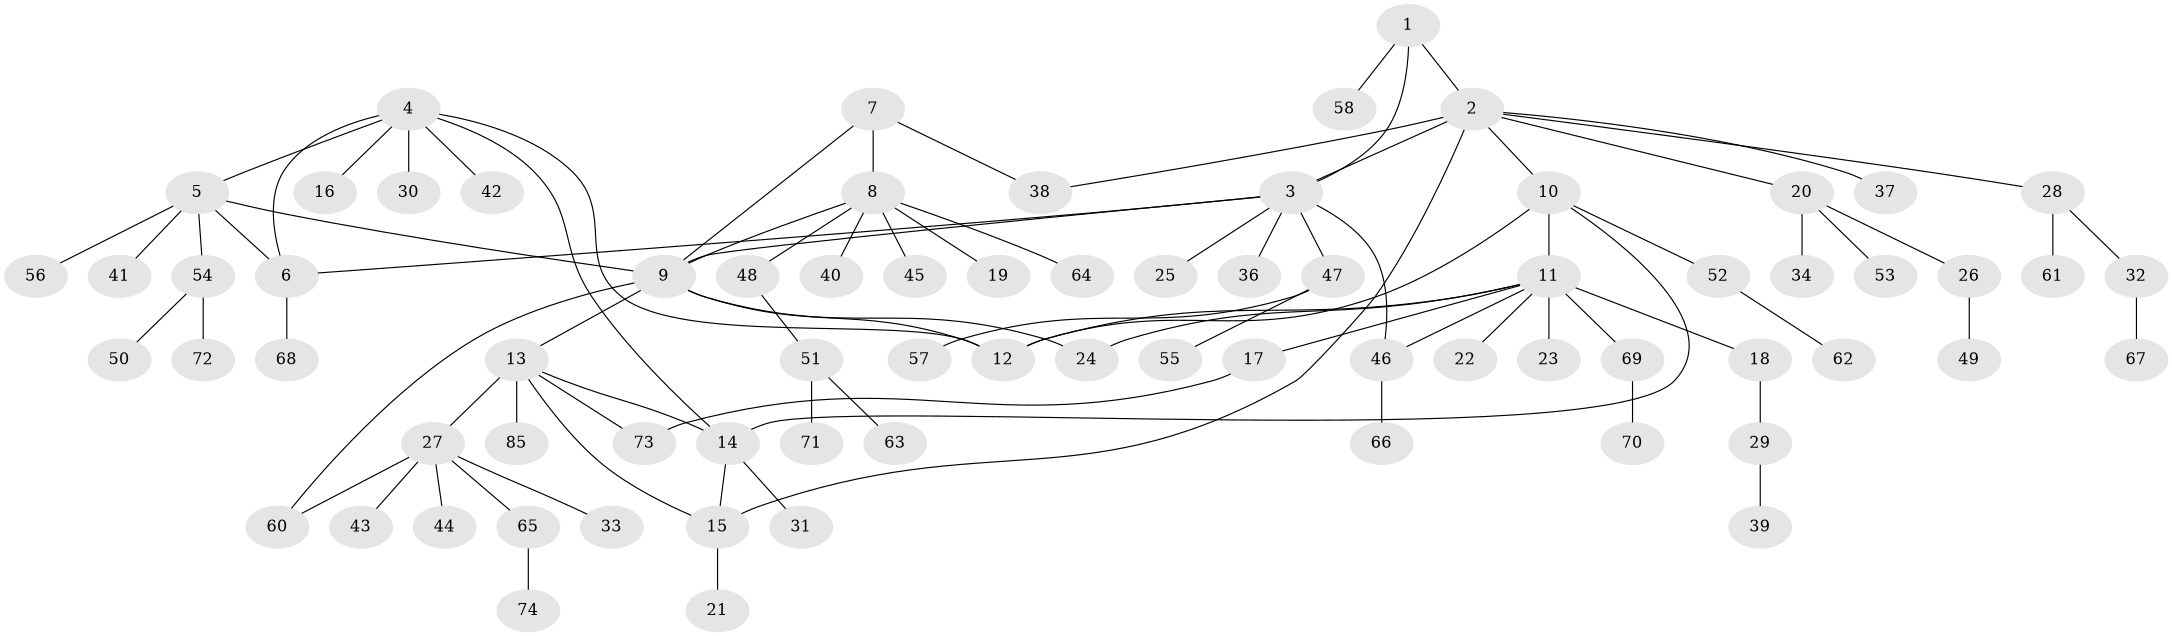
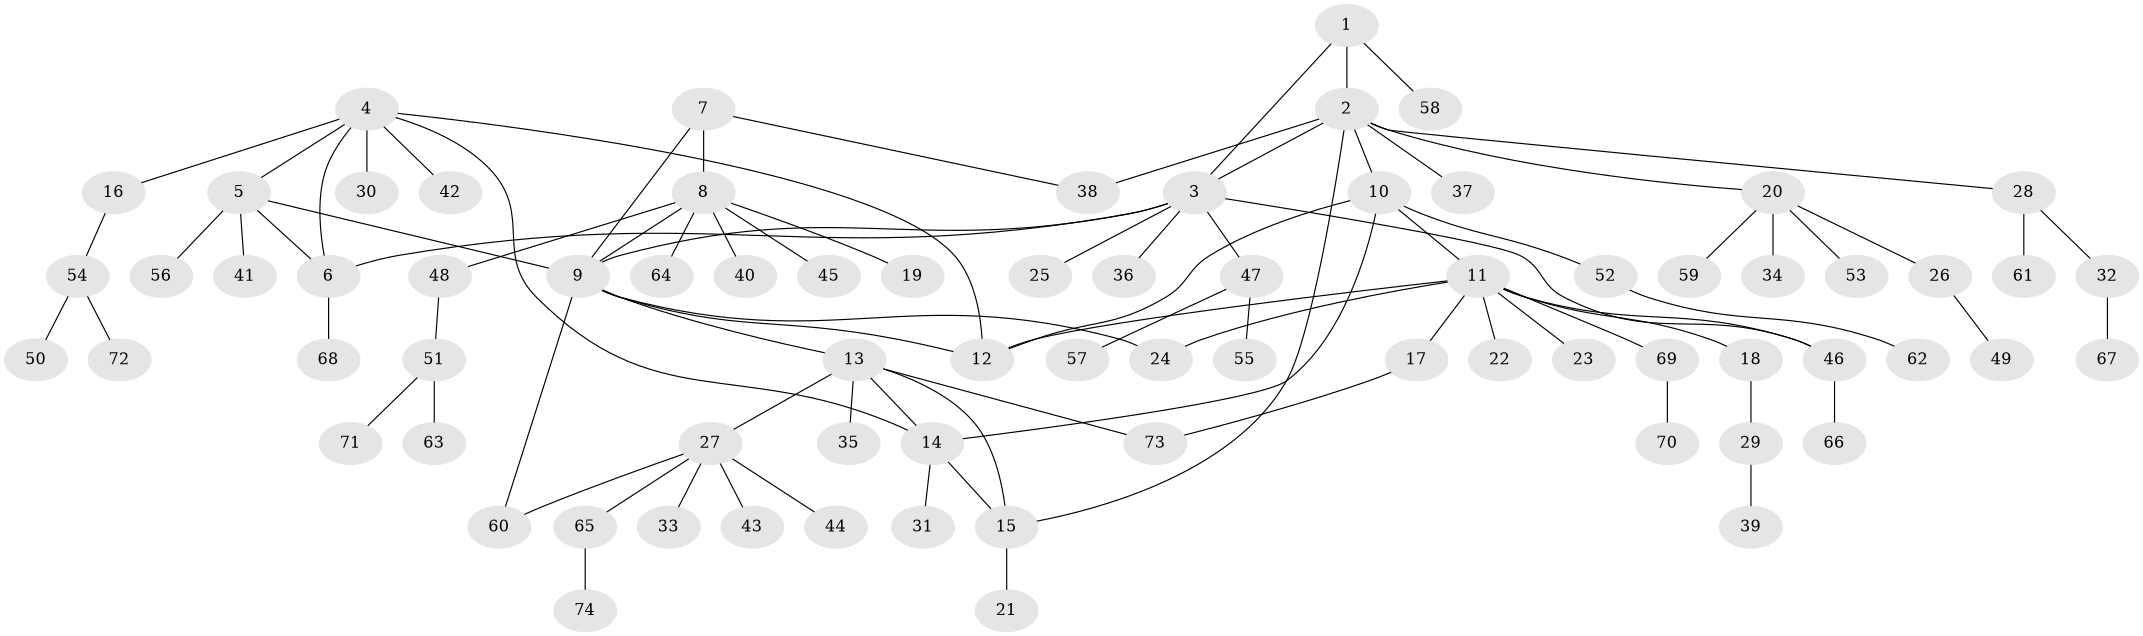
edge "5" -- "54": now "16" -- "54"
node "59": added
node "85": label "85" -> "35"
